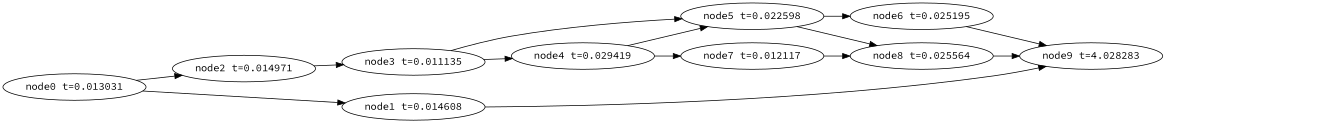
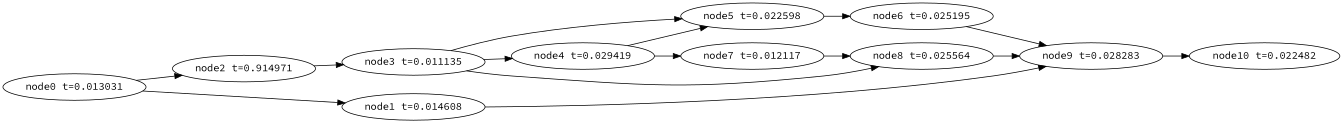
edge "node5 t=0.022598" -> "node8 t=0.025564": now "node3 t=0.011135" -> "node8 t=0.025564"
node "node9 t=4.028283": label "node9 t=4.028283" -> "node9 t=0.028283"
node "node10 t=0.022482": added
node "node2 t=0.014971": label "node2 t=0.014971" -> "node2 t=0.914971"
